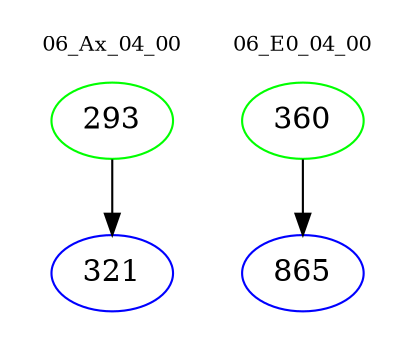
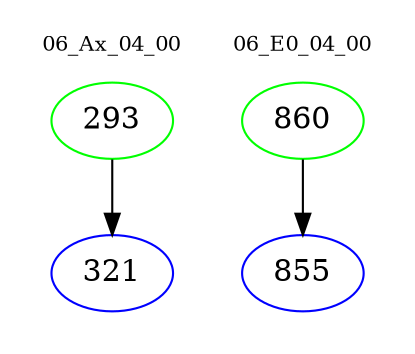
node "360": label "360" -> "860"
node "865": label "865" -> "855"
